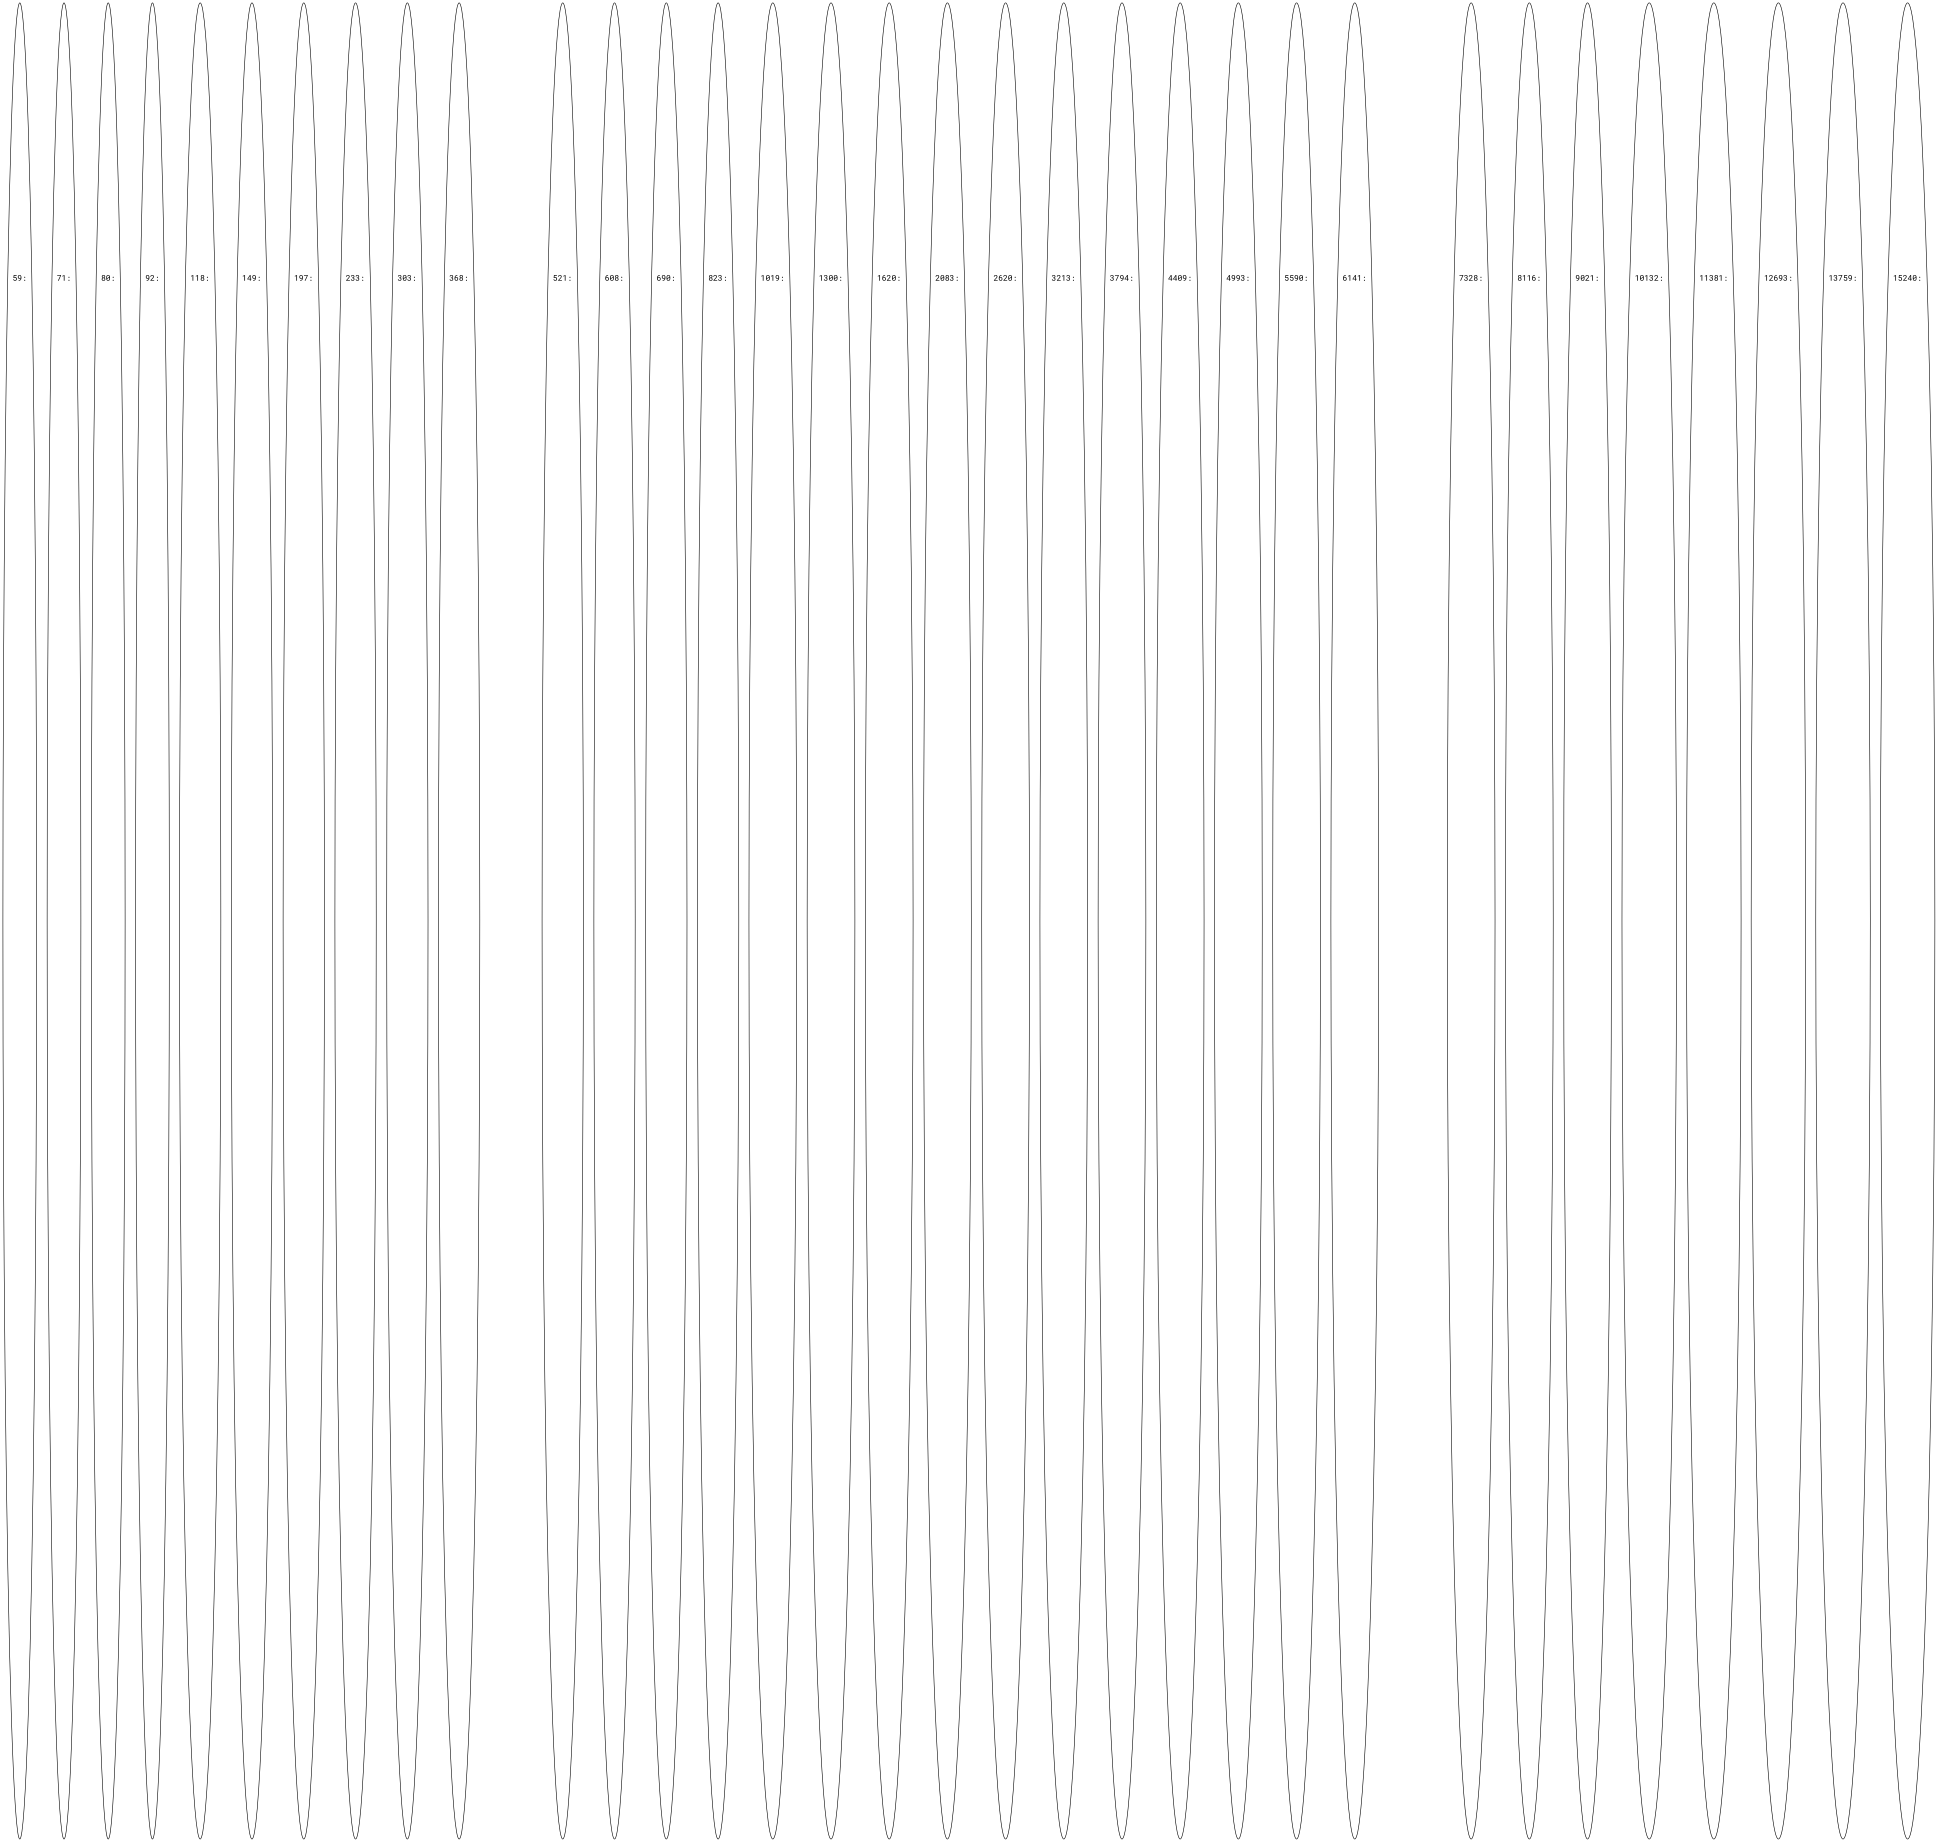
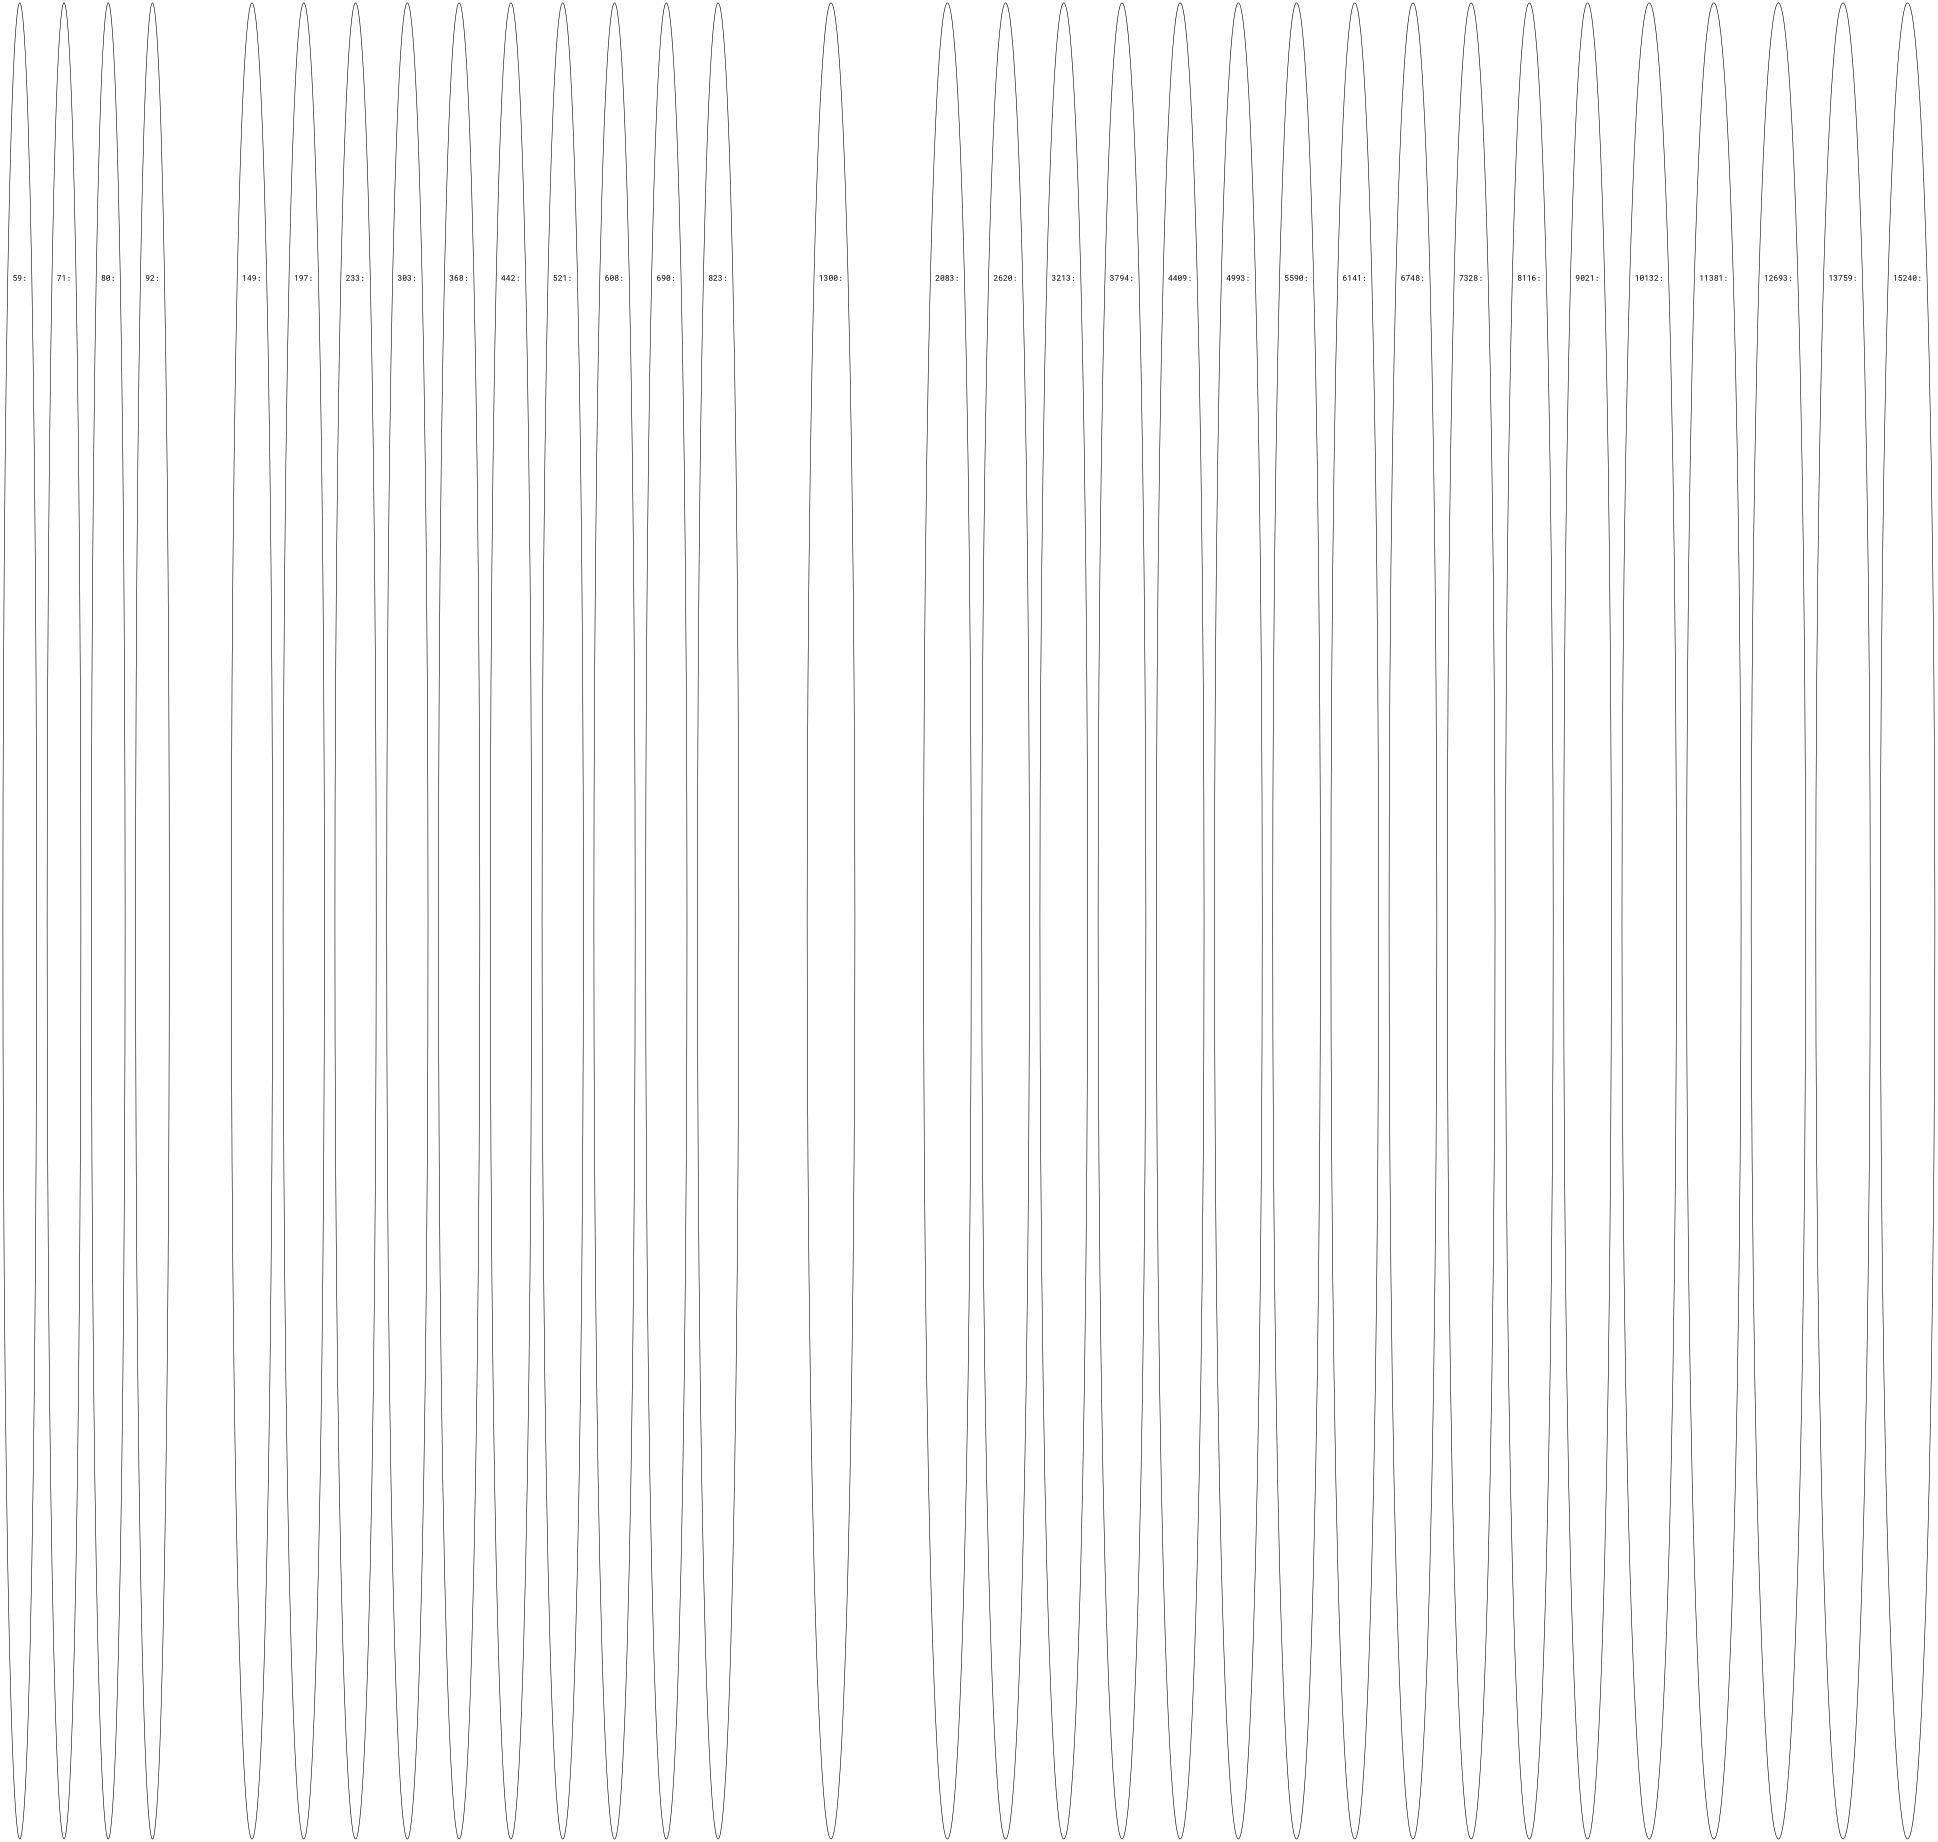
node "118:": removed
node "442:": added
node "1019:": removed
node "1620:": removed
node "6748:": added
